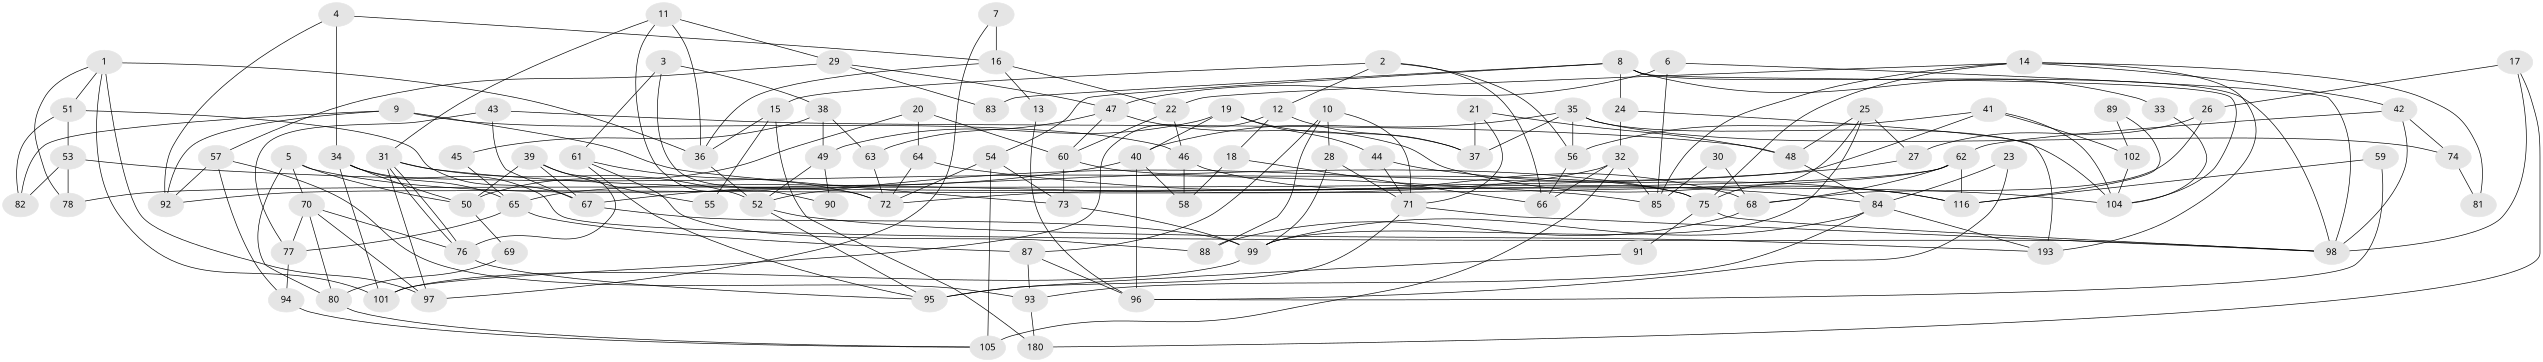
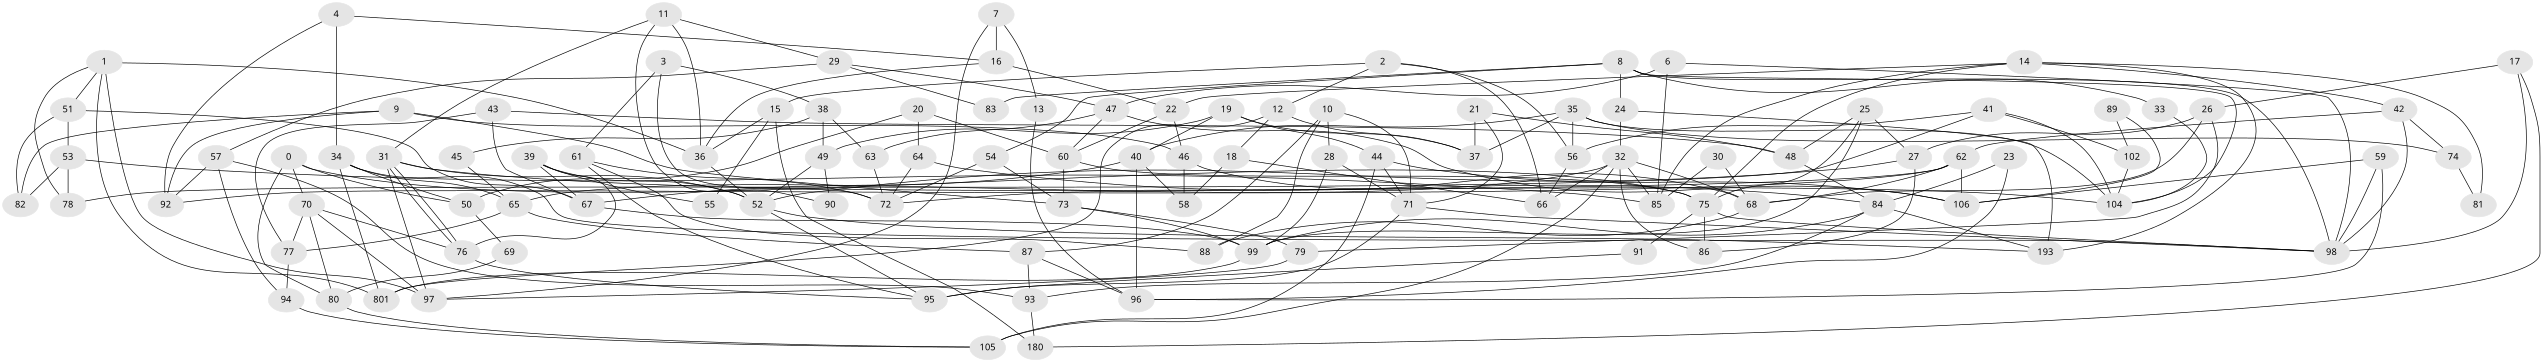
edge "16" -- "13": now "7" -- "13"
node "5": label "5" -> "0"
edge "32" -- "68": added
edge "39" -- "50": now "39" -- "52"
node "116": label "116" -> "106"
edge "59" -- "98": added
node "79": added
node "86": added
edge "54" -- "105": now "44" -- "105"
node "101": label "101" -> "801"
